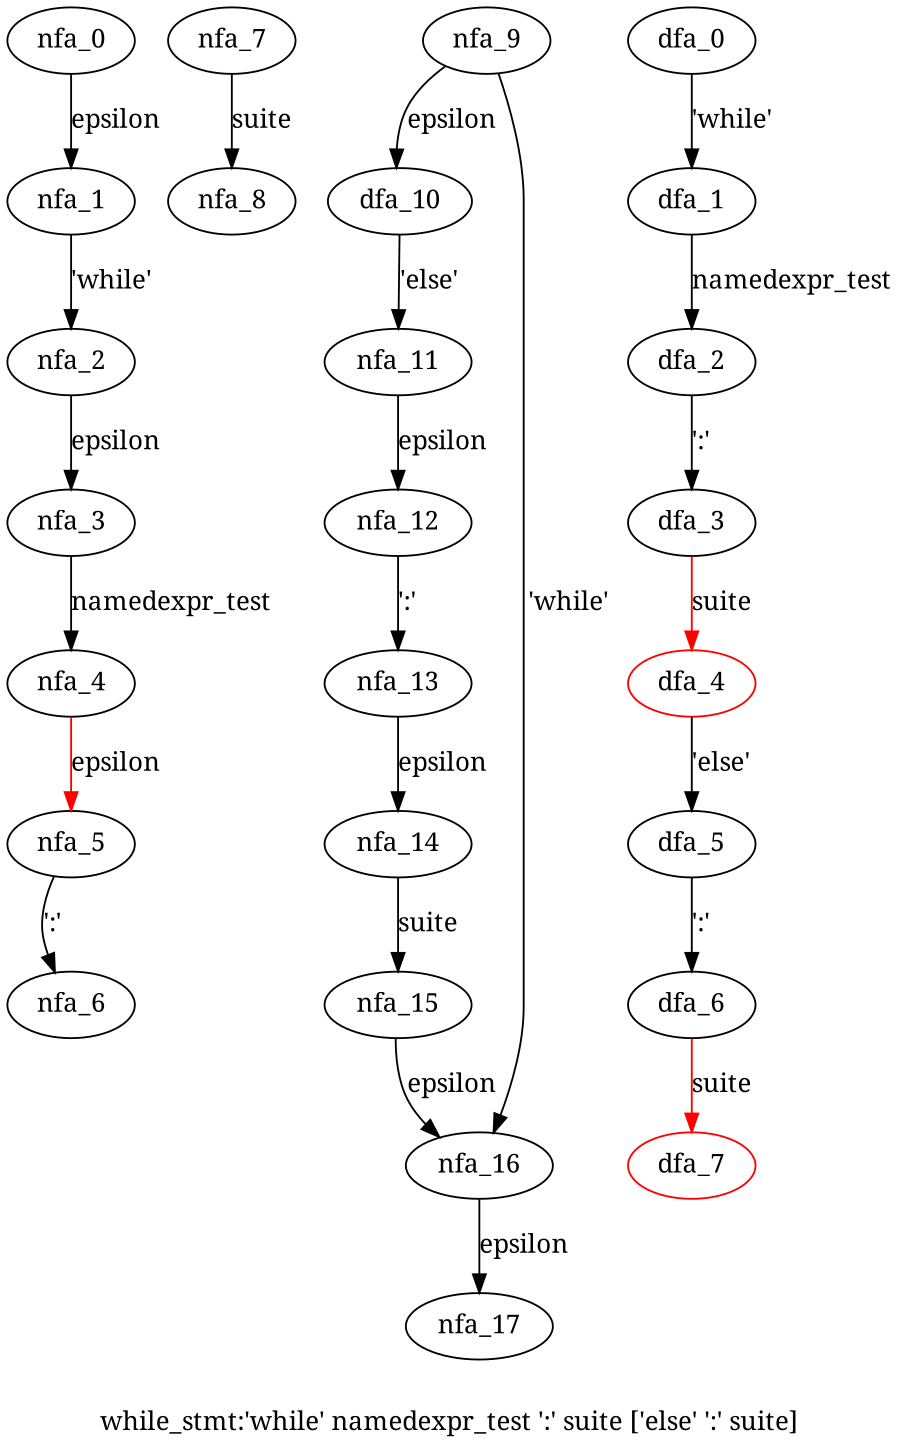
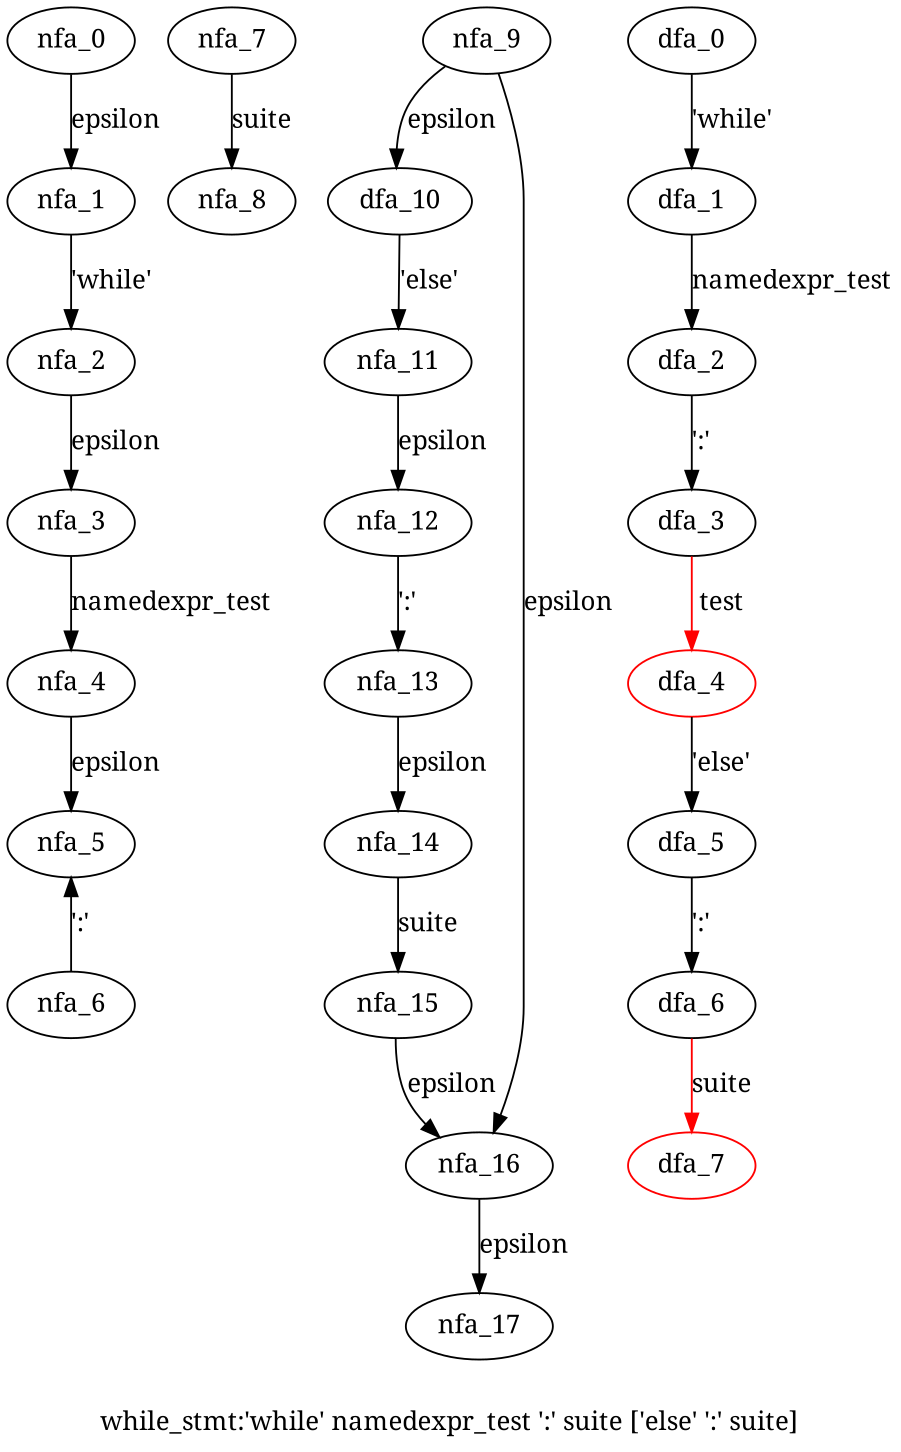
edge "nfa_9" -> "nfa_16": label "'while'" -> "epsilon"
edge "dfa_3" -> "dfa_4": label "suite" -> "test"
edge "nfa_4" -> "nfa_5": color red -> black
edge "nfa_5" -> "nfa_6": reversed
